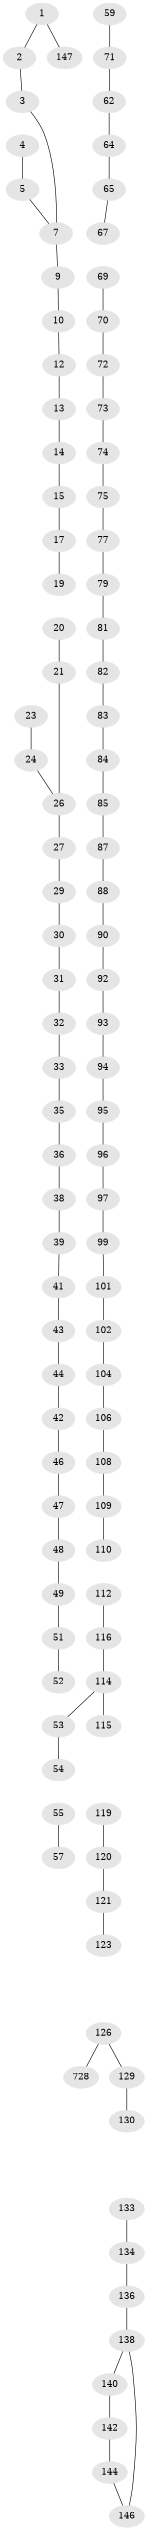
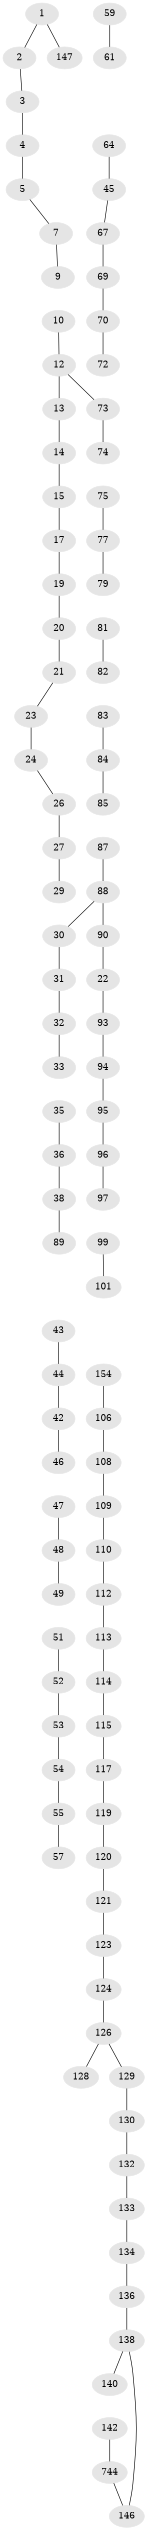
node "71": label "71" -> "61"
node "62": removed
edge "3" -- "7": now "3" -- "4"
node "65": label "65" -> "45"
edge "67" -- "69": added
edge "9" -- "10": removed
edge "72" -- "73": now "12" -- "73"
edge "74" -- "75": removed
edge "19" -- "20": added
edge "79" -- "81": removed
edge "82" -- "83": removed
edge "21" -- "26": now "21" -- "23"
edge "85" -- "87": removed
edge "29" -- "30": now "88" -- "30"
node "92": label "92" -> "22"
edge "33" -- "35": removed
edge "97" -- "99": removed
node "39": label "39" -> "89"
node "41": removed
node "102": removed
node "104": label "104" -> "154"
edge "46" -- "47": removed
edge "110" -- "112": added
edge "49" -- "51": removed
node "116": label "116" -> "113"
edge "114" -- "53": now "52" -- "53"
node "117": added
edge "54" -- "55": added
node "124": added
node "728": label "728" -> "128"
node "132": added
edge "140" -- "142": removed
node "144": label "144" -> "744"
